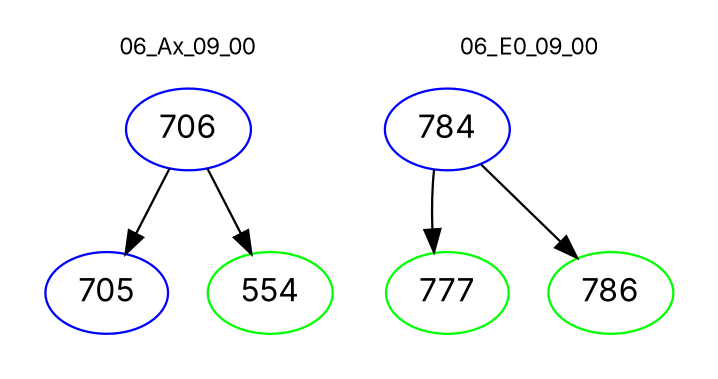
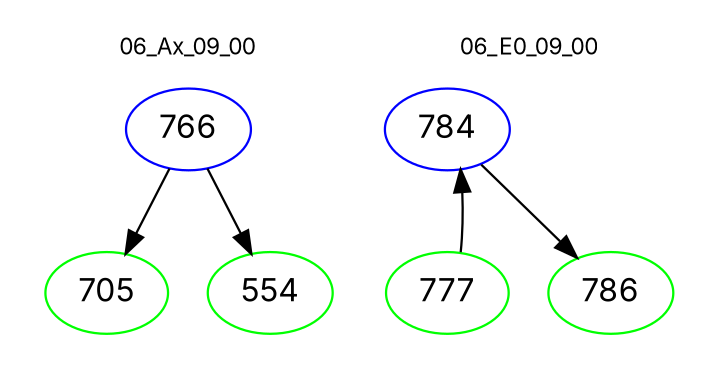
node "706": label "706" -> "766"
edge "784" -> "777": reversed
node "705": color blue -> green
